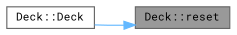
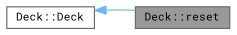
edge "Deck::Deck" -> "Deck::reset": reversed
